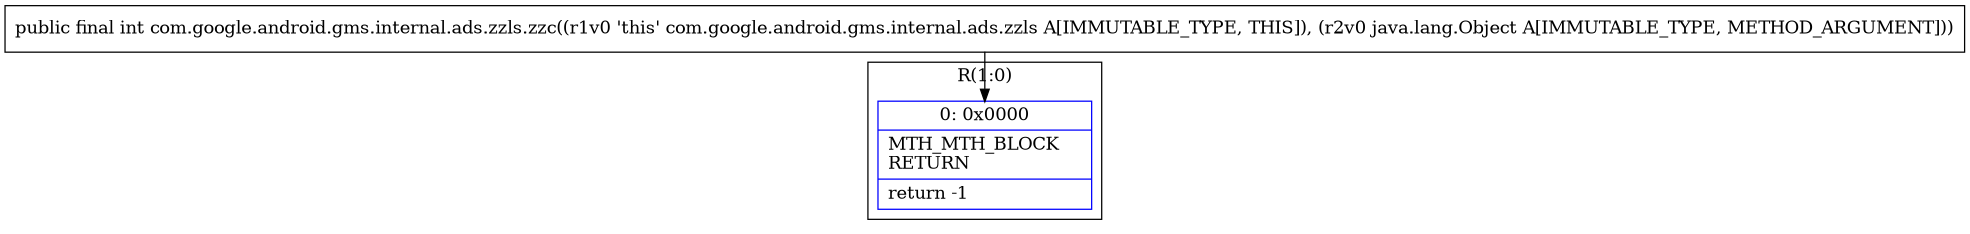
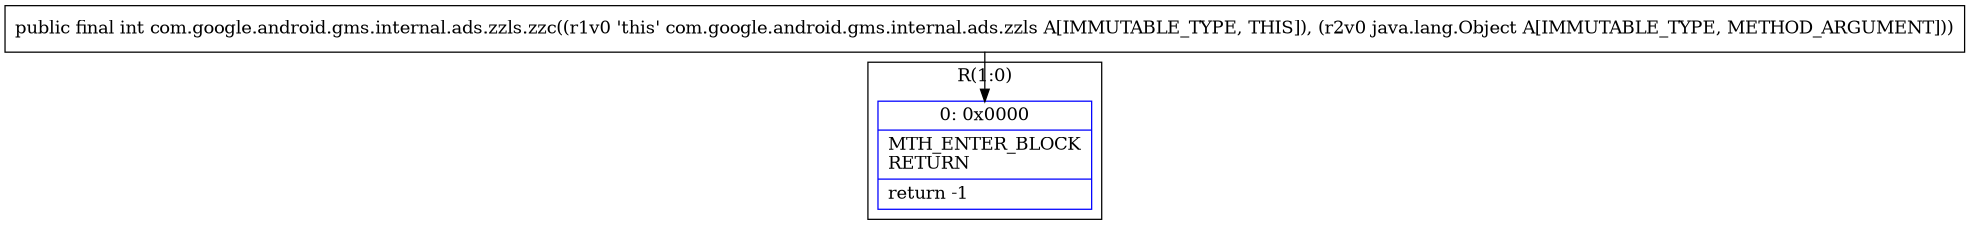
node "0: 0x0000": text "MTH_MTH_BLOCK" -> "MTH_ENTER_BLOCK"
